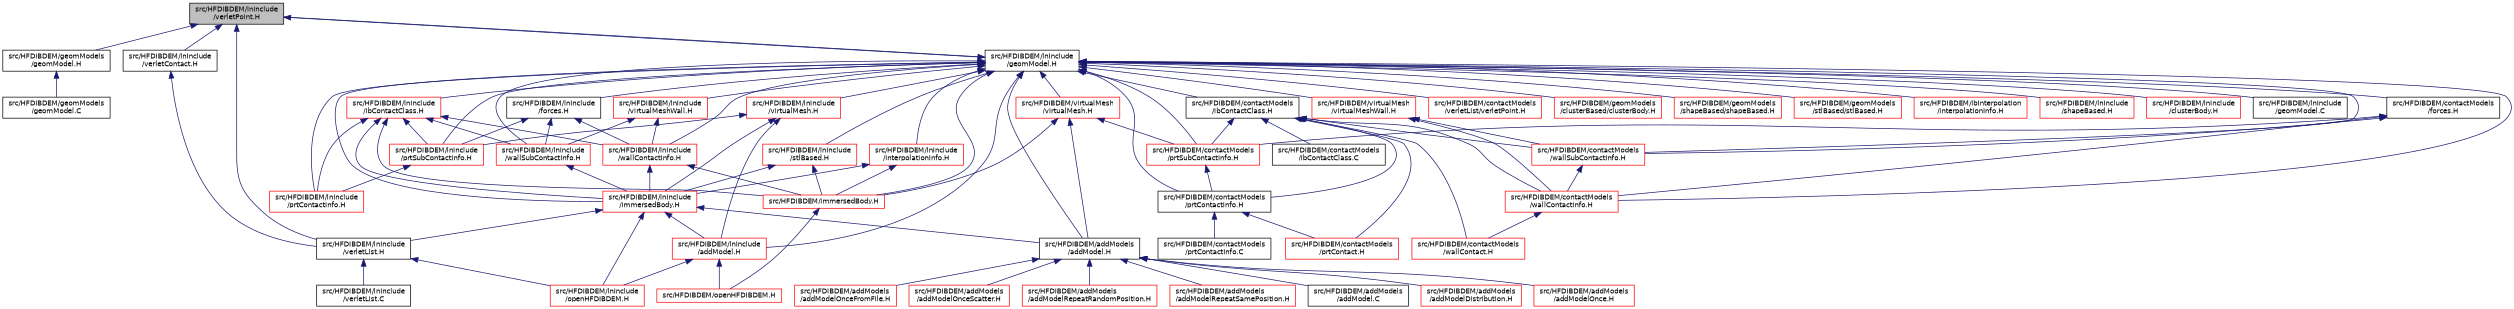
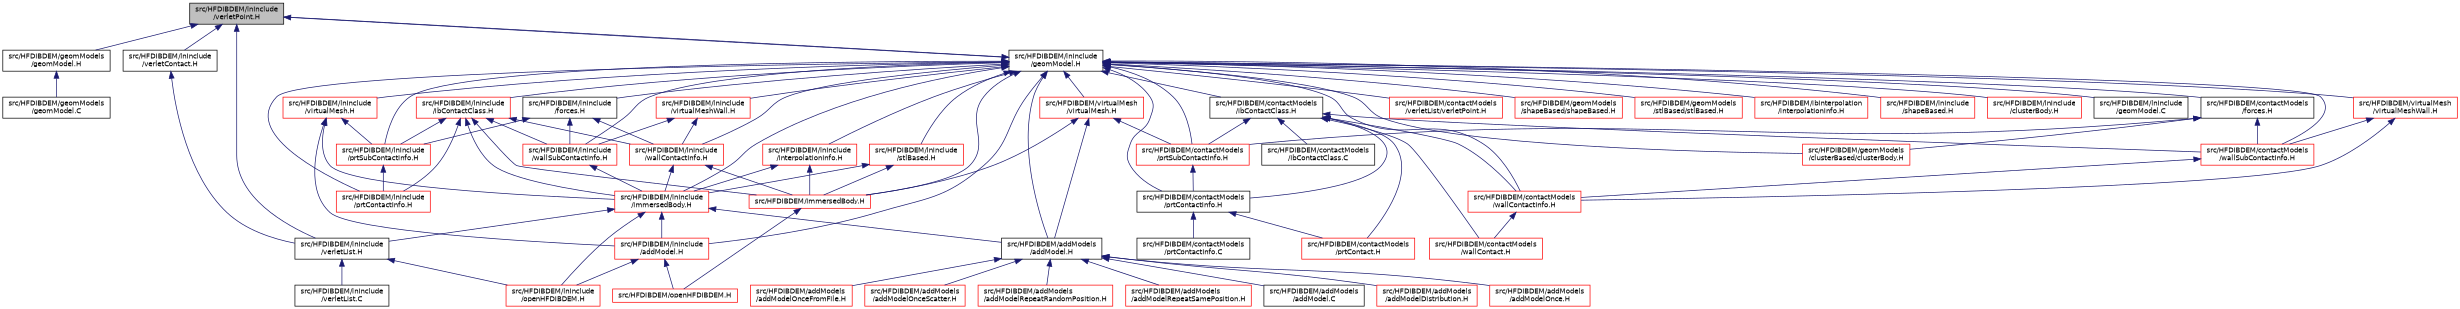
edge "src/HFDIBDEM/contactModels /wallContactInfo.H" -> "src/HFDIBDEM/contactModels /forces.H": now "src/HFDIBDEM/geomModels /clusterBased/clusterBody.H" -> "src/HFDIBDEM/contactModels /forces.H"
